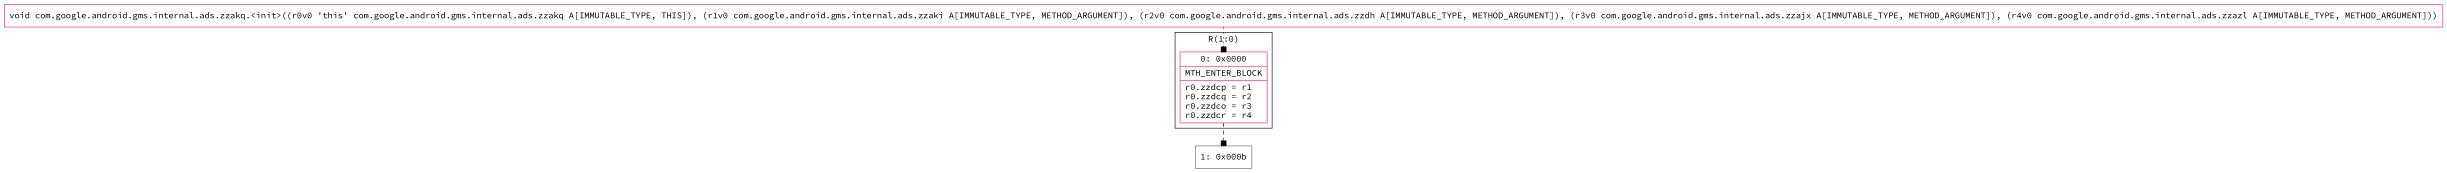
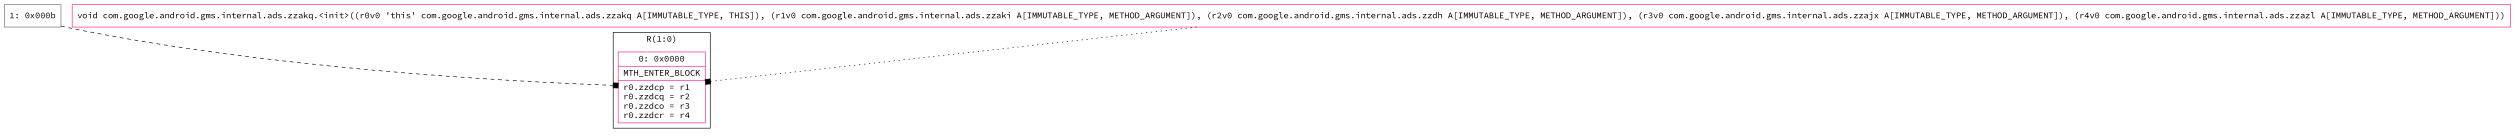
edge "0: 0x0000" -> "1: 0x000b": reversed
